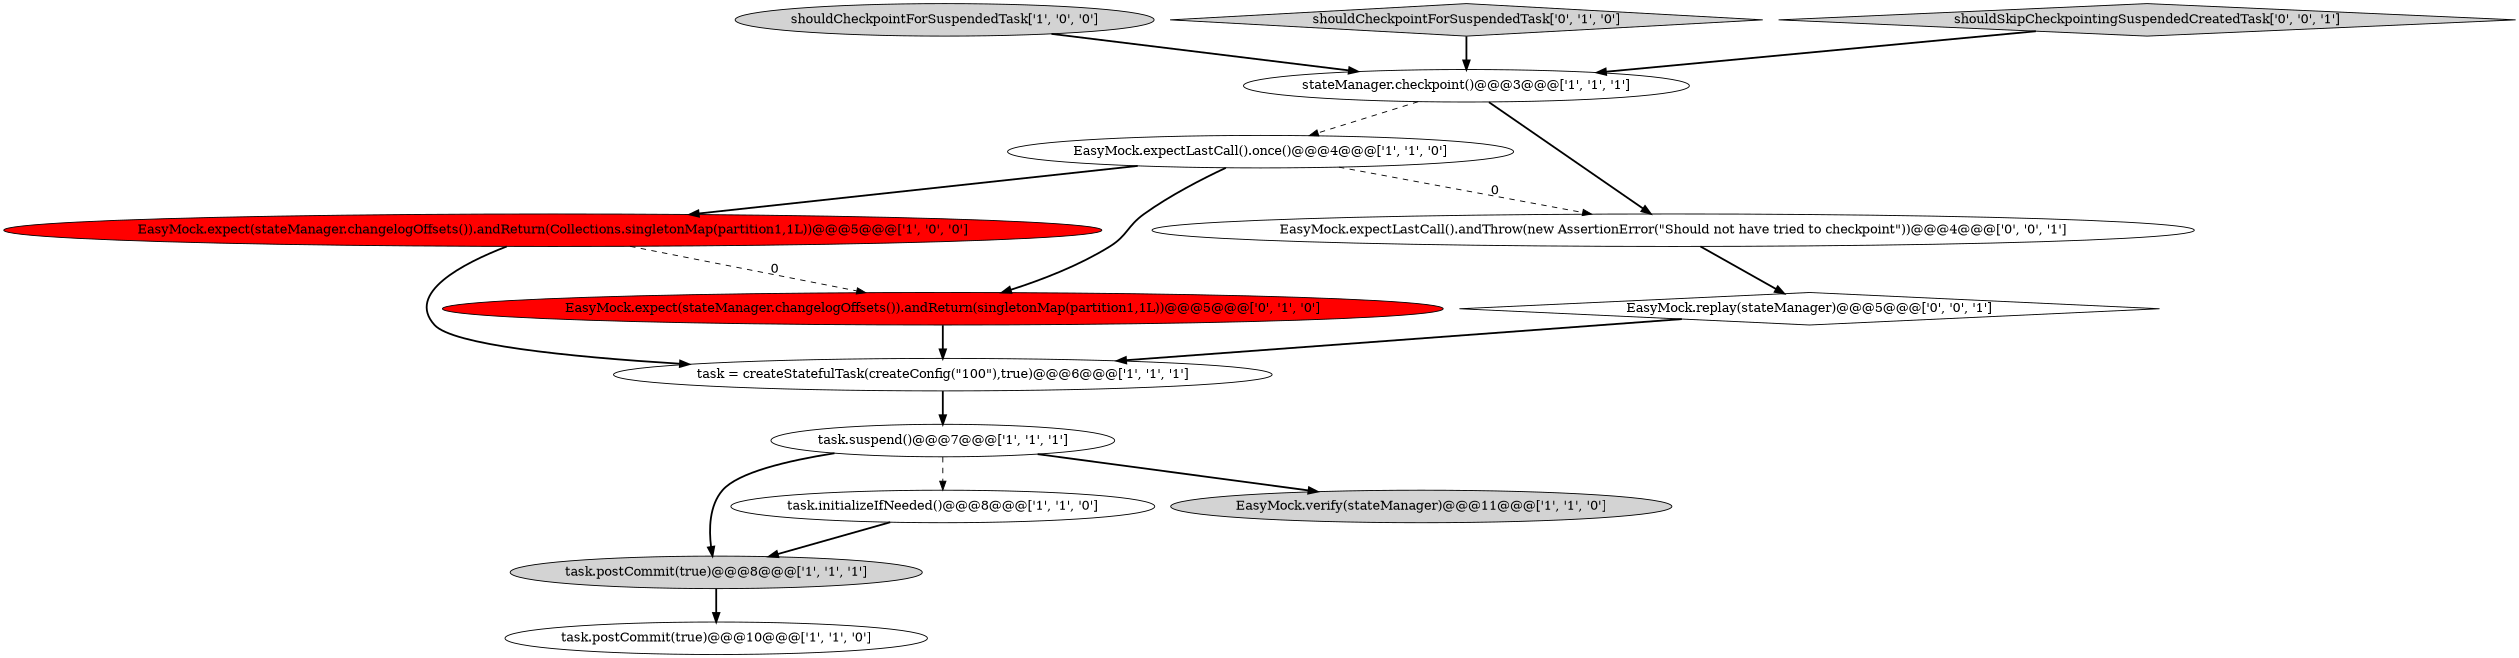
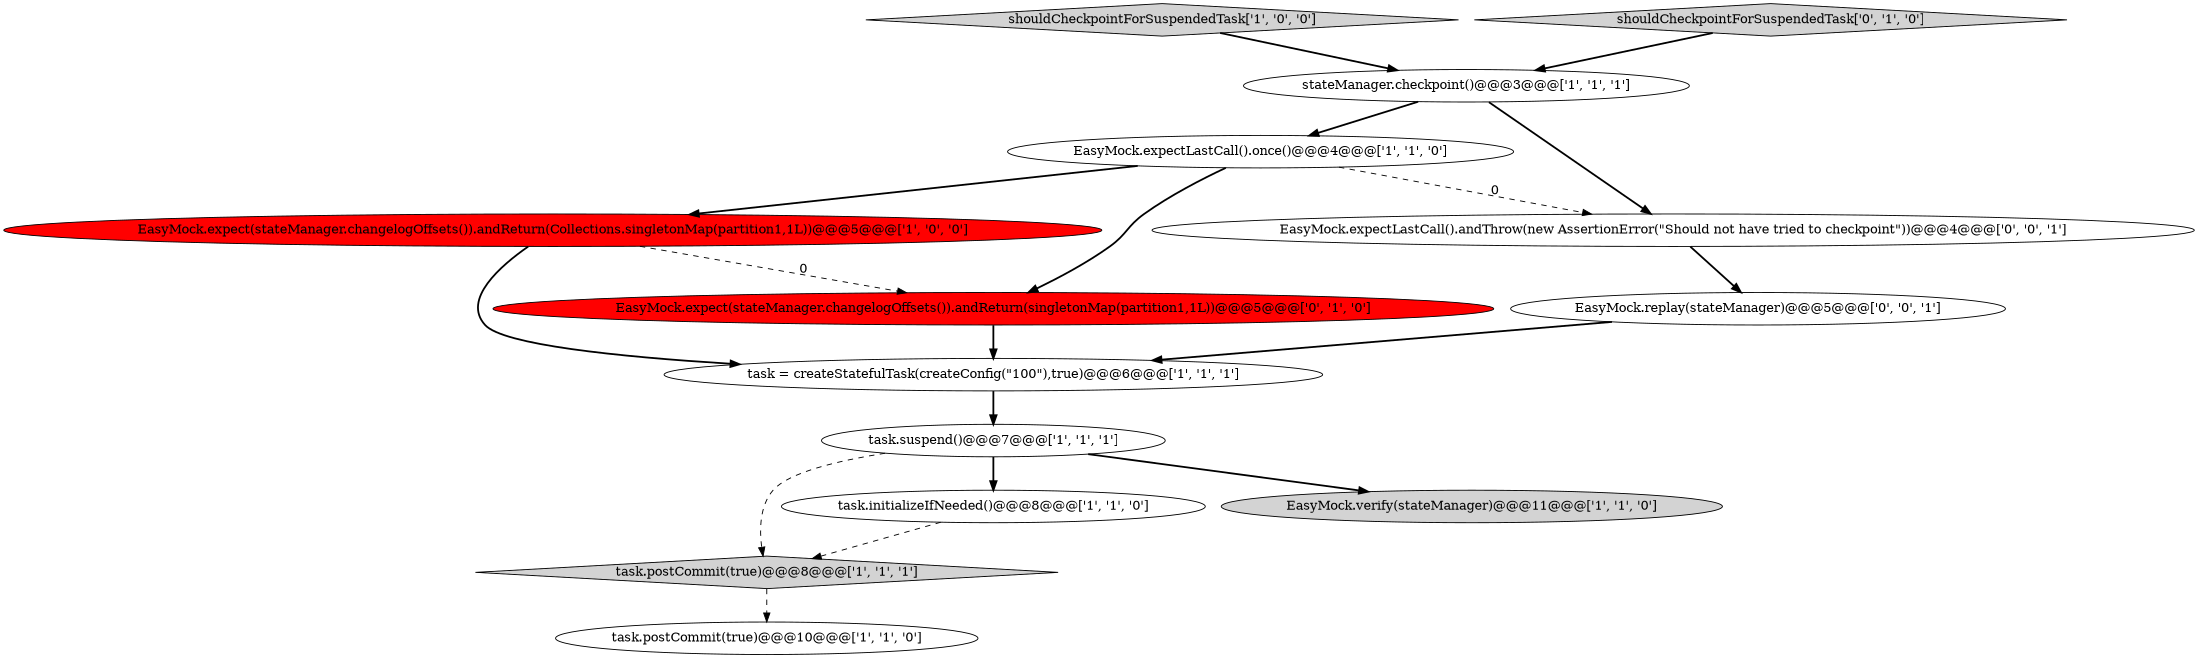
node "shouldCheckpointForSuspendedTask['1', '0', '0']": shape ellipse -> diamond
node "shouldSkipCheckpointingSuspendedCreatedTask['0', '0', '1']": removed
edge "stateManager.checkpoint()@@@3@@@['1', '1', '1']" -> "EasyMock.expectLastCall().once()@@@4@@@['1', '1', '0']": style dashed -> bold
node "EasyMock.replay(stateManager)@@@5@@@['0', '0', '1']": shape diamond -> ellipse
edge "task.suspend()@@@7@@@['1', '1', '1']" -> "task.initializeIfNeeded()@@@8@@@['1', '1', '0']": style dashed -> bold
edge "task.suspend()@@@7@@@['1', '1', '1']" -> "task.postCommit(true)@@@8@@@['1', '1', '1']": style bold -> dashed
edge "task.initializeIfNeeded()@@@8@@@['1', '1', '0']" -> "task.postCommit(true)@@@8@@@['1', '1', '1']": style bold -> dashed
node "task.postCommit(true)@@@8@@@['1', '1', '1']": shape ellipse -> diamond
edge "task.postCommit(true)@@@8@@@['1', '1', '1']" -> "task.postCommit(true)@@@10@@@['1', '1', '0']": style bold -> dashed
